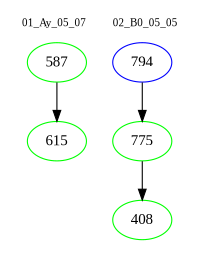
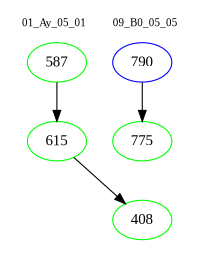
cluster "01_Ay_05_07": label "01_Ay_05_07" -> "01_Ay_05_01"
cluster "02_B0_05_05": label "02_B0_05_05" -> "09_B0_05_05"
node "794": label "794" -> "790"
edge "775" -> "408": now "615" -> "408"
